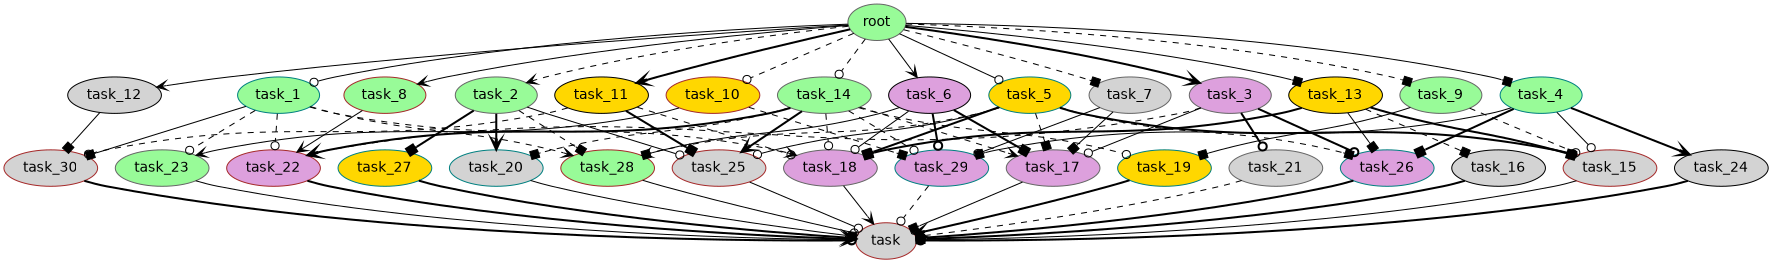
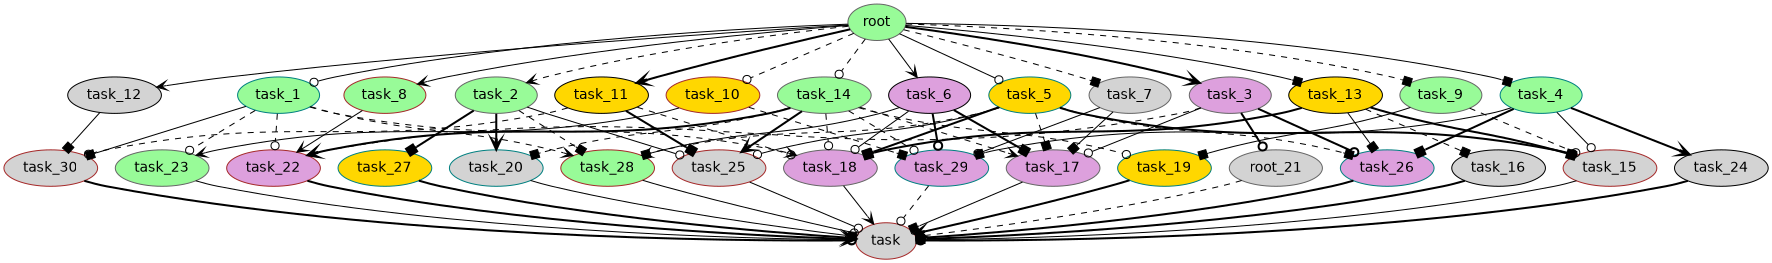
node "task_21": label "task_21" -> "root_21"
